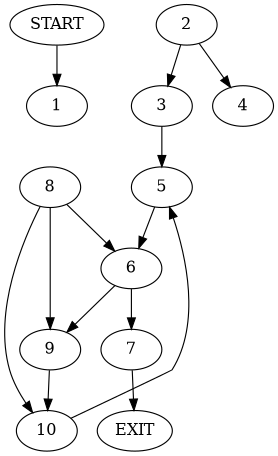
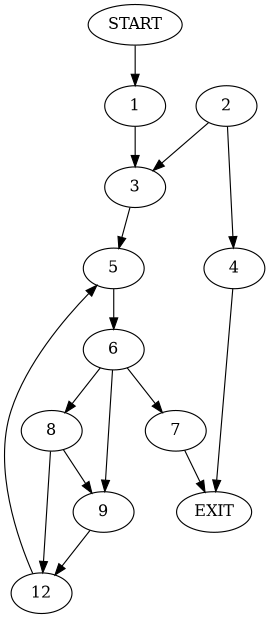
edge "1" -> "3": added
edge "8" -> "6": reversed
edge "4" -> "EXIT": added
node "10": label "10" -> "12"
